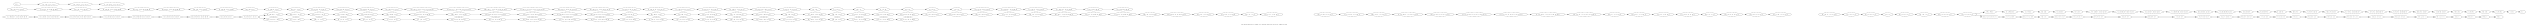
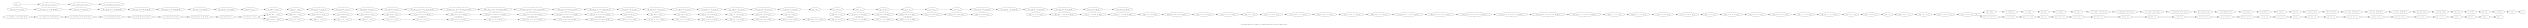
node "61 | 35 36 : 26 27 28 29": removed
node "65 | 31 32 : 22 23 26 27": removed
node "71 | 21 26 27 : 12 13 16 17": added
node "122 | 17 : 12 13 14 15": added
